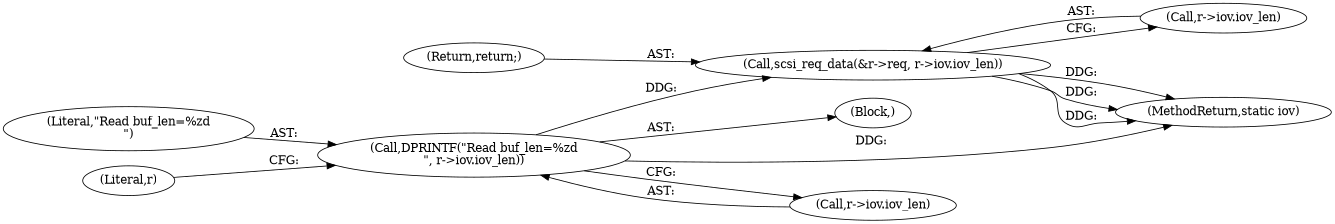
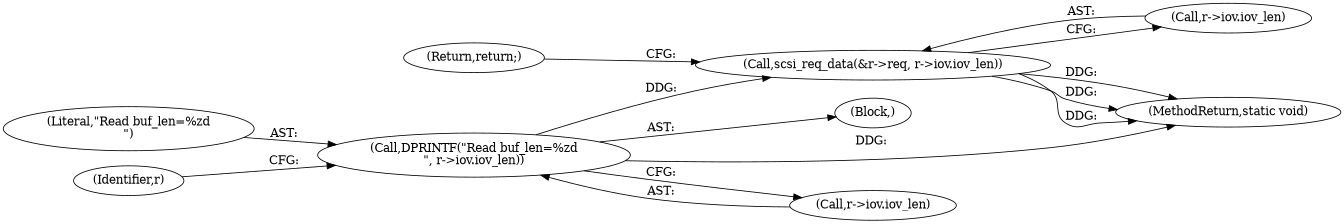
edge "(Return,return;)" -> "(Call,scsi_req_data(&r->req, r->iov.iov_len))": label "AST: " -> "CFG: "
node "(MethodReturn,static iov)": label "(MethodReturn,static iov)" -> "(MethodReturn,static void)"
node "(Literal,r)": label "(Literal,r)" -> "(Identifier,r)"
